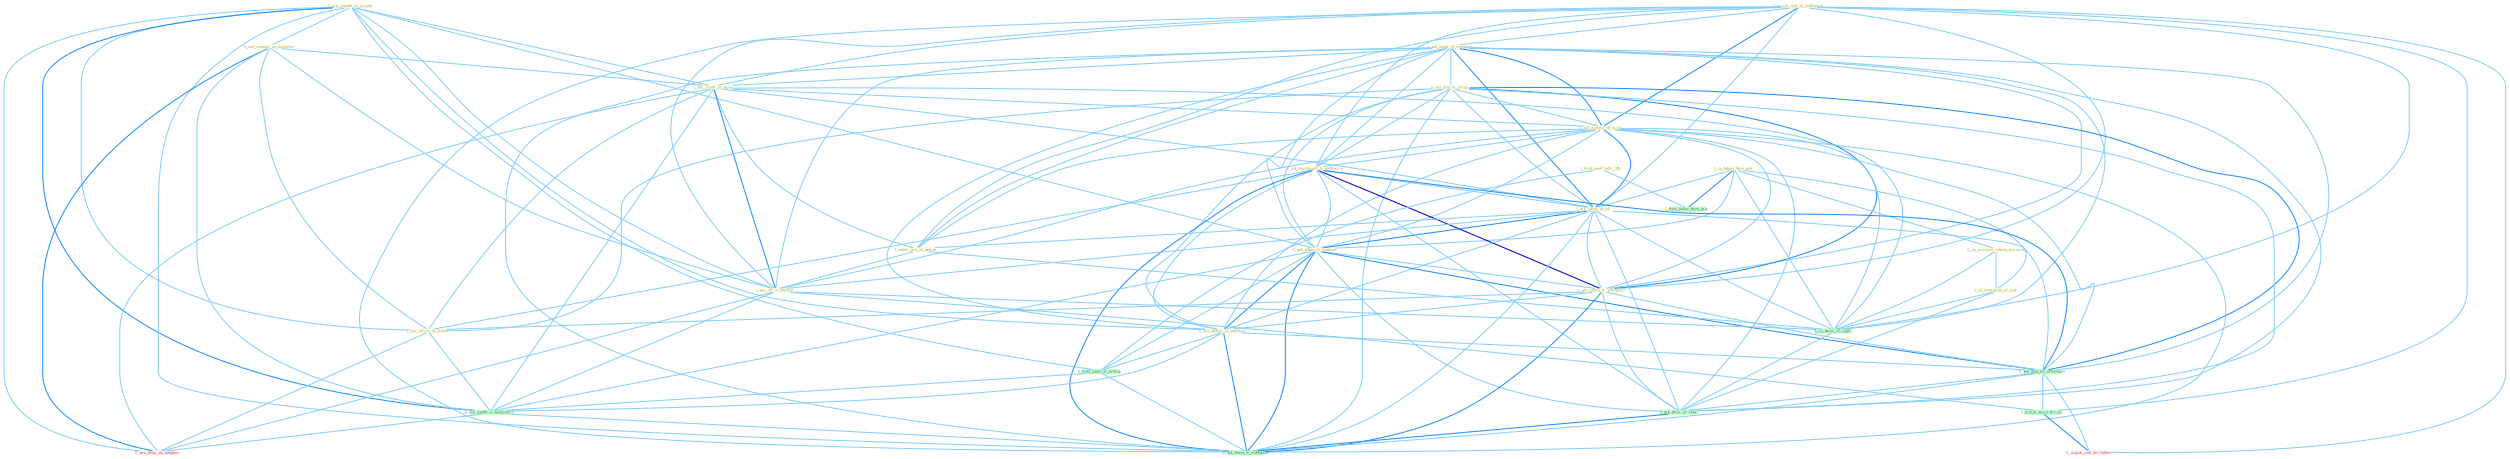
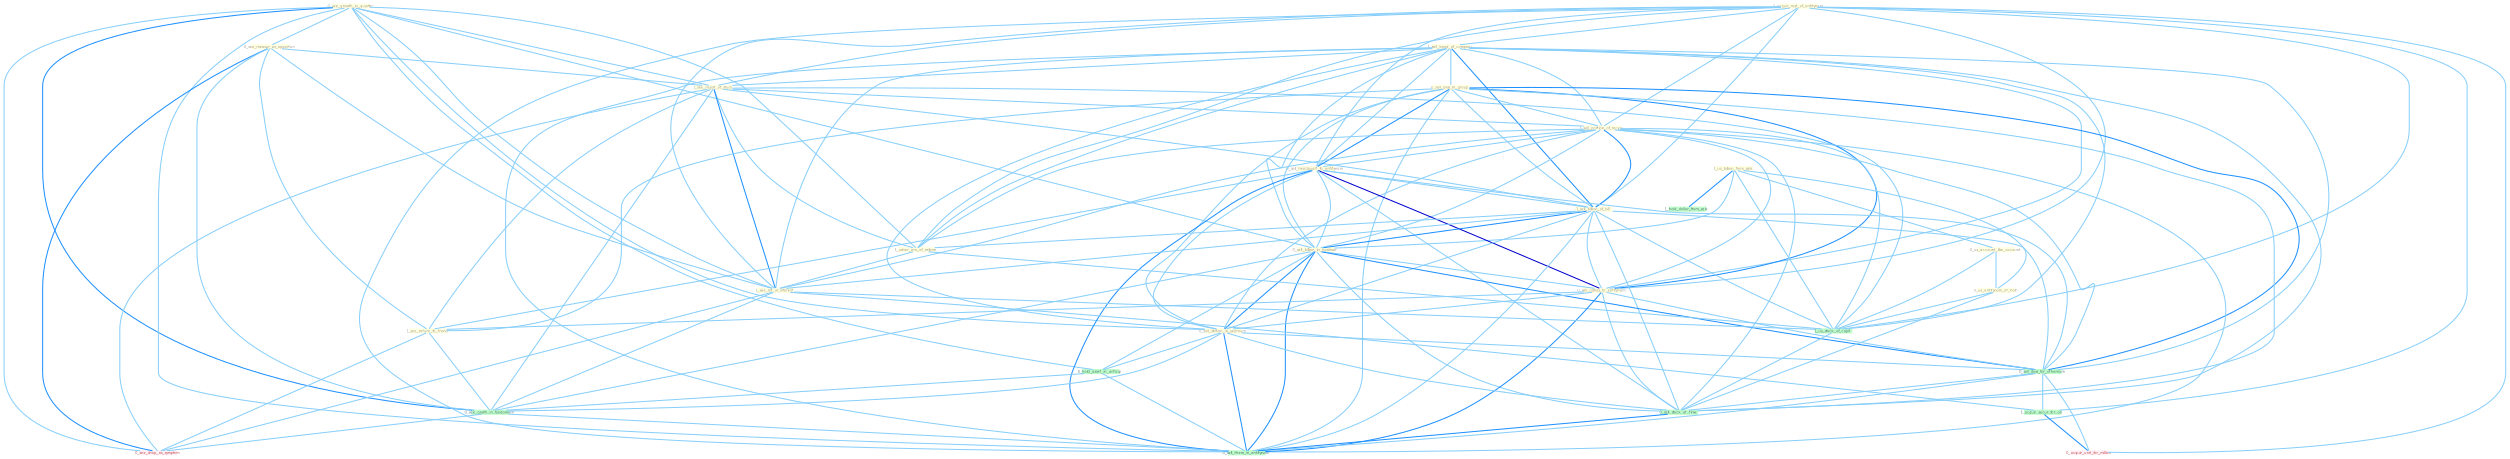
edge "1_acquir_rest_of_entitynam" -- "1_sell_portion_of_receiv": color #1e90ff -> #87cefa
edge "1_sell_bond_of_compani" -- "1_sell_portion_of_receiv": color #1e90ff -> #87cefa
edge "0_sell_divis_to_group" -- "0_sell_headquart_to_entitynam": color #87cefa -> #1e90ff
edge "0_see_growth_in_quarter" -- "1_see_return_to_trend": now "0_see_growth_in_quarter" -- "1_usher_era_of_reform"
node "1_hold_meet_with_offici": removed
edge "1_us_billion_from_sale" -- "1_sell_billion_of_bill": removed
edge "0_sell_headquart_to_entitynam" -- "0_sell_divis_for_othernum": color #1e90ff -> #87cefa
node "0_us_account_reform_account": label "0_us_account_reform_account" -> "0_us_account_like_account"
edge "0_sell_station_in_yearnum" -- "0_sell_stock_at_time": added
